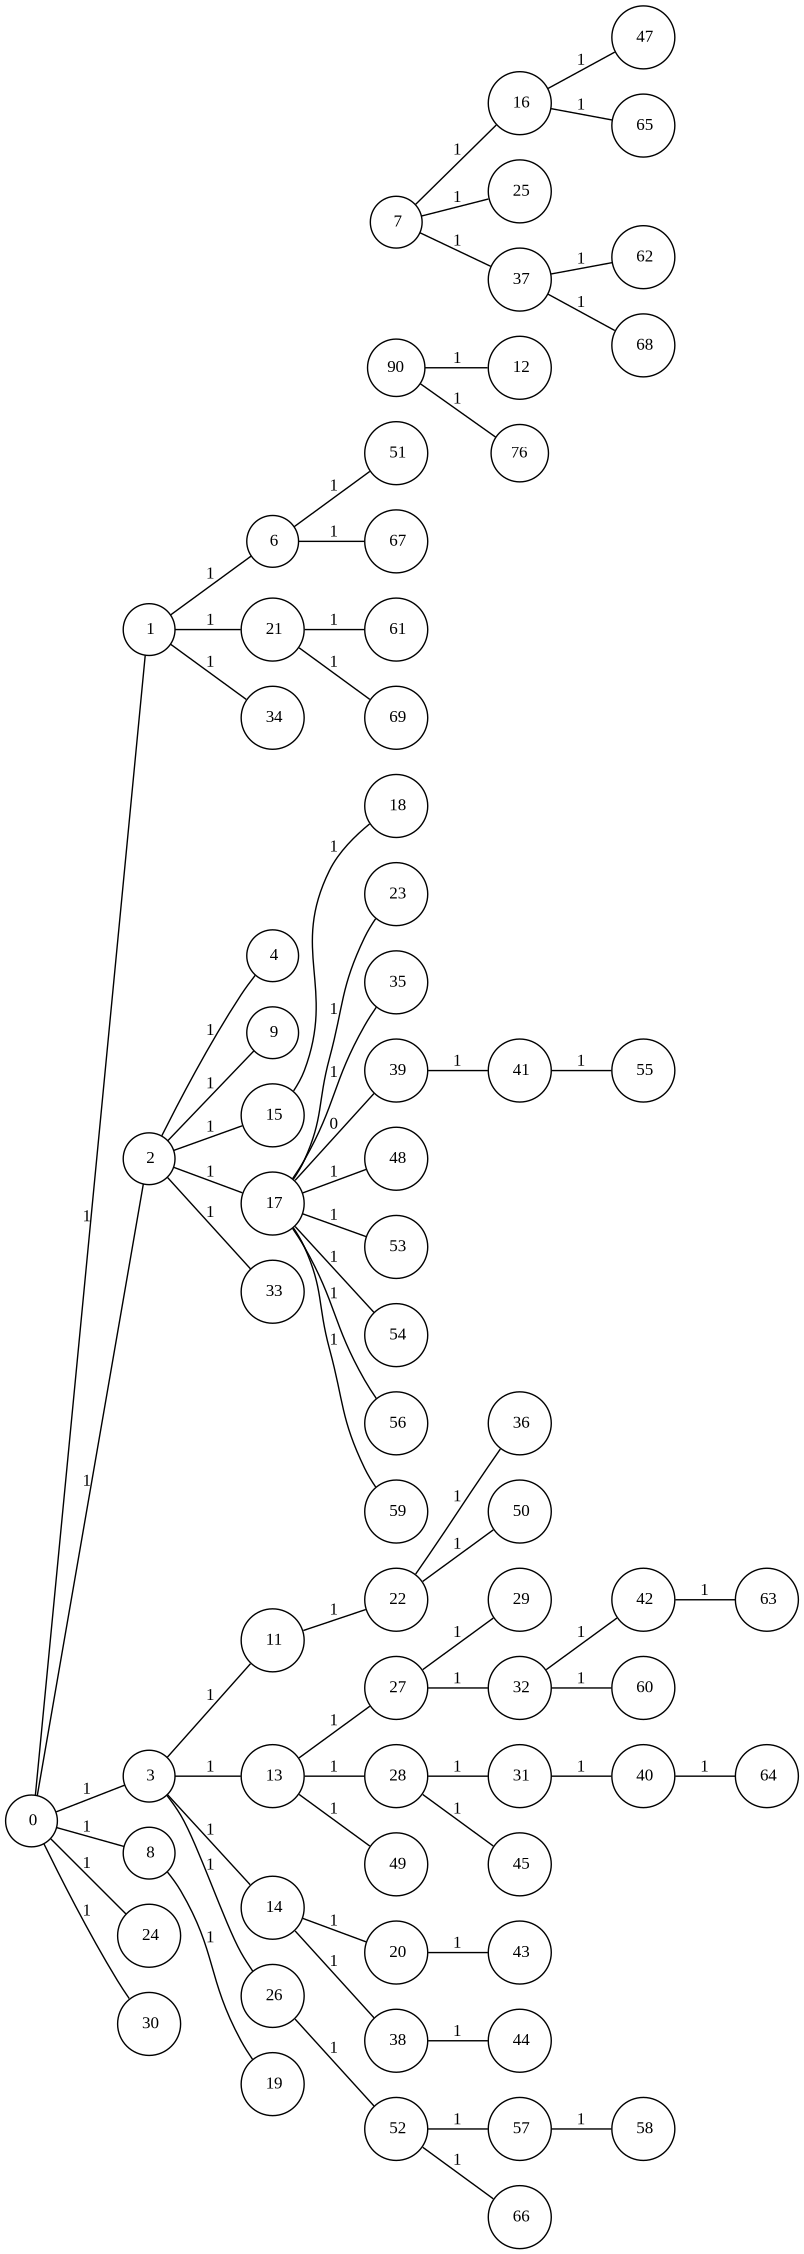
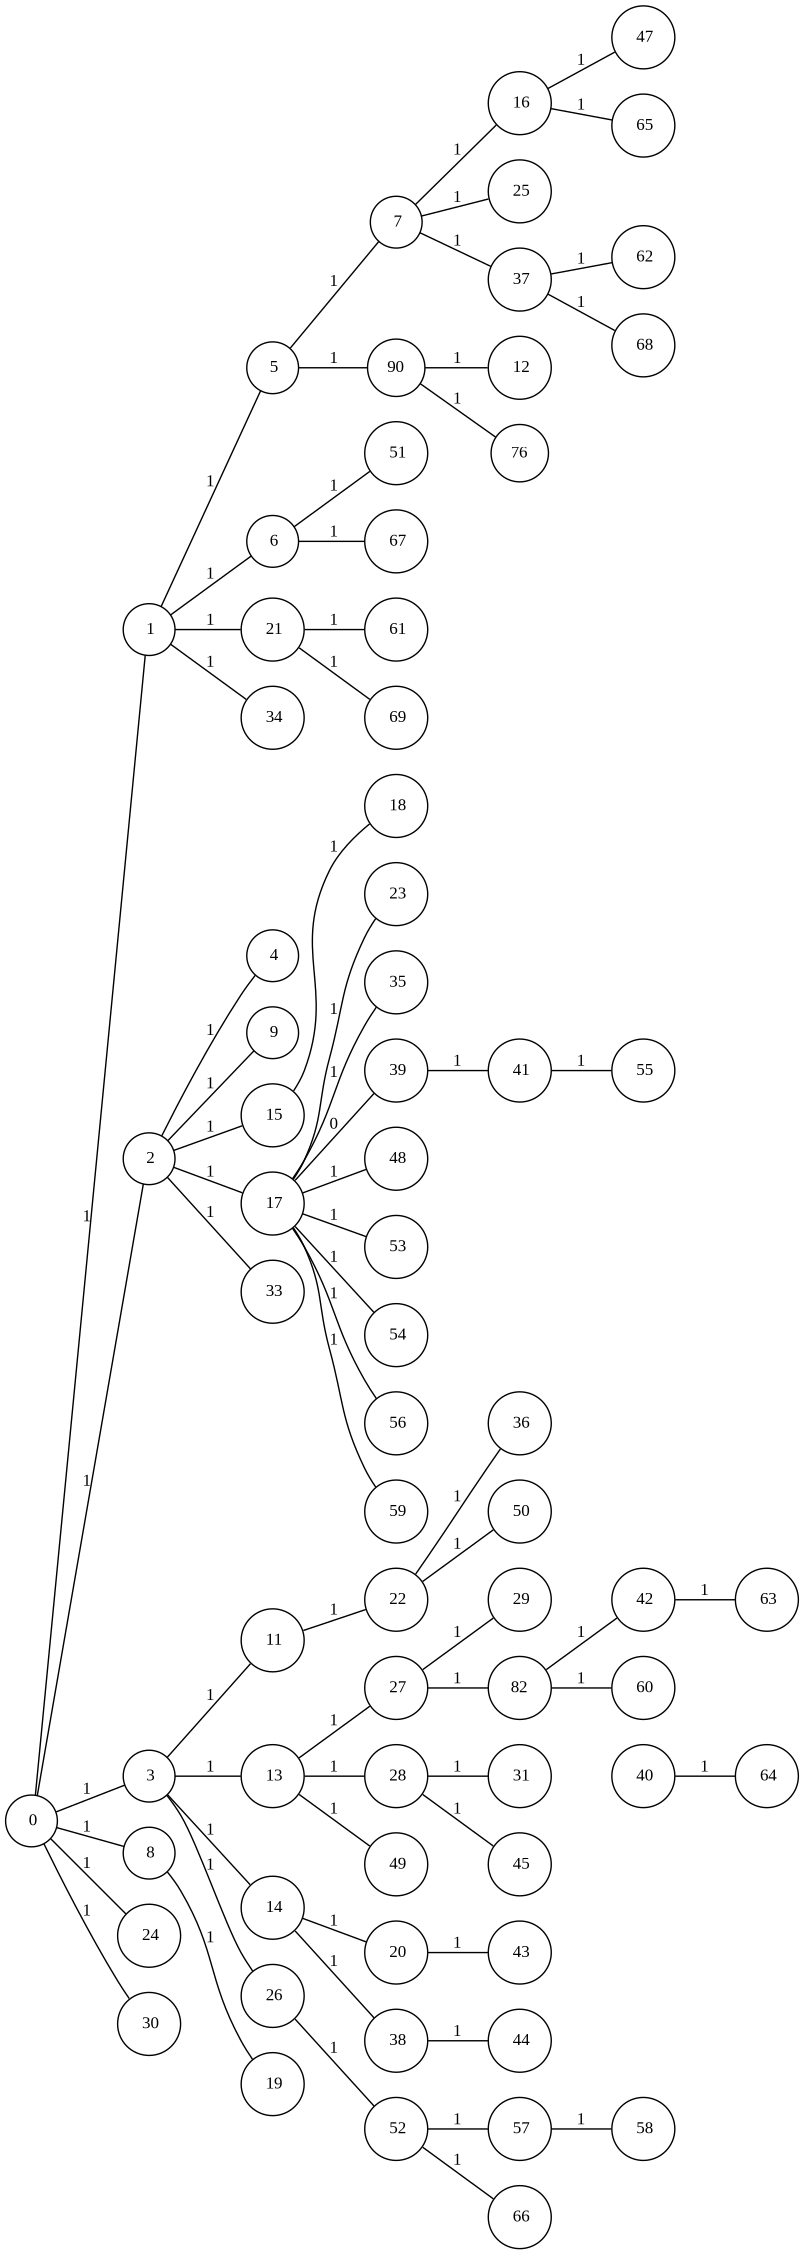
node "5": added
node "32": label "32" -> "82"
edge "31" -- "40": removed, label "1"
